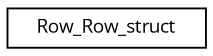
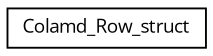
node "Row_Row_struct": label "Row_Row_struct" -> "Colamd_Row_struct"
